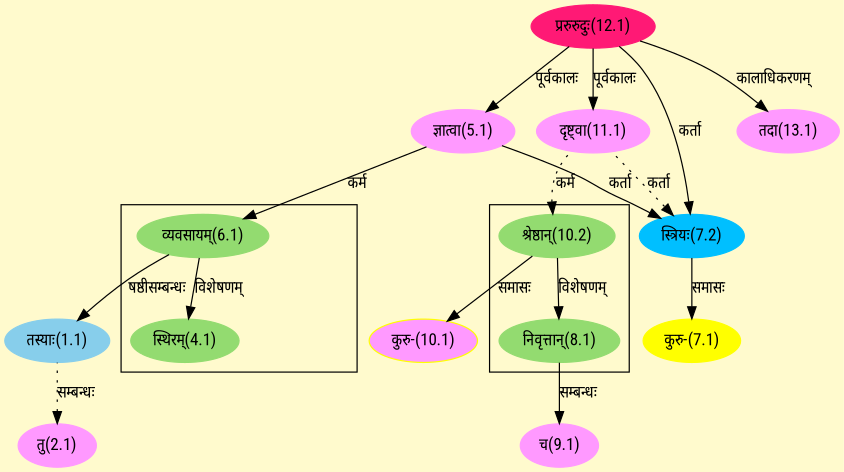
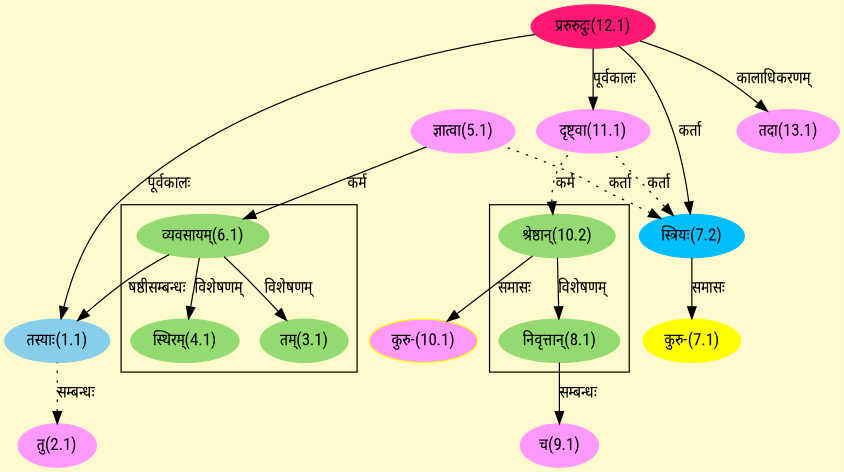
edge "प्ररुरुदुः(12.1)" -> "ज्ञात्वा(5.1)": now "प्ररुरुदुः(12.1)" -> "तस्याः(1.1)"
edge "ज्ञात्वा(5.1)" -> "स्त्रियः(7.2)": style solid -> dotted
node "तम्(3.1)": added
